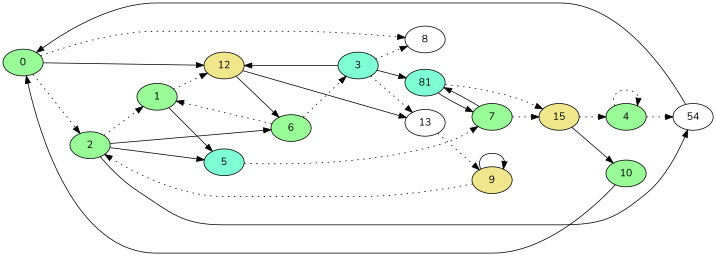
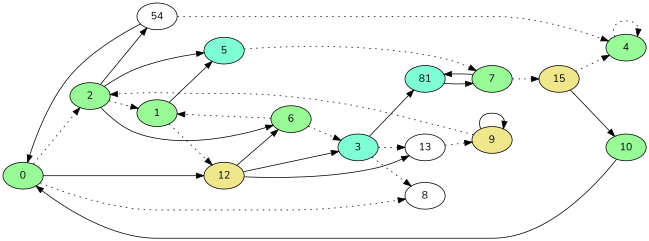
edge "3" -> "12": reversed
edge "81" -> "15": removed
edge "4" -> "54": reversed
